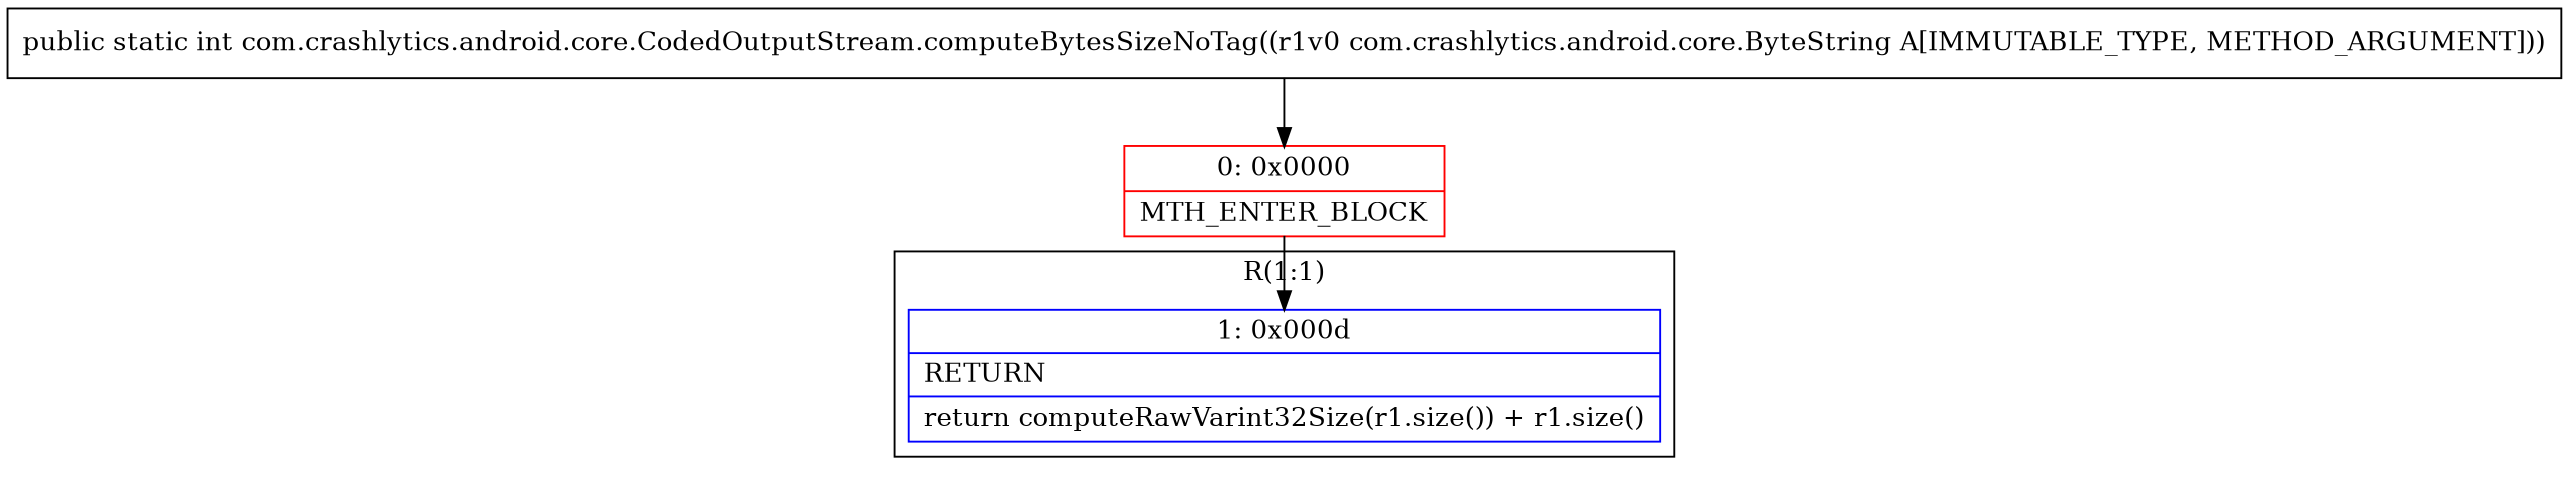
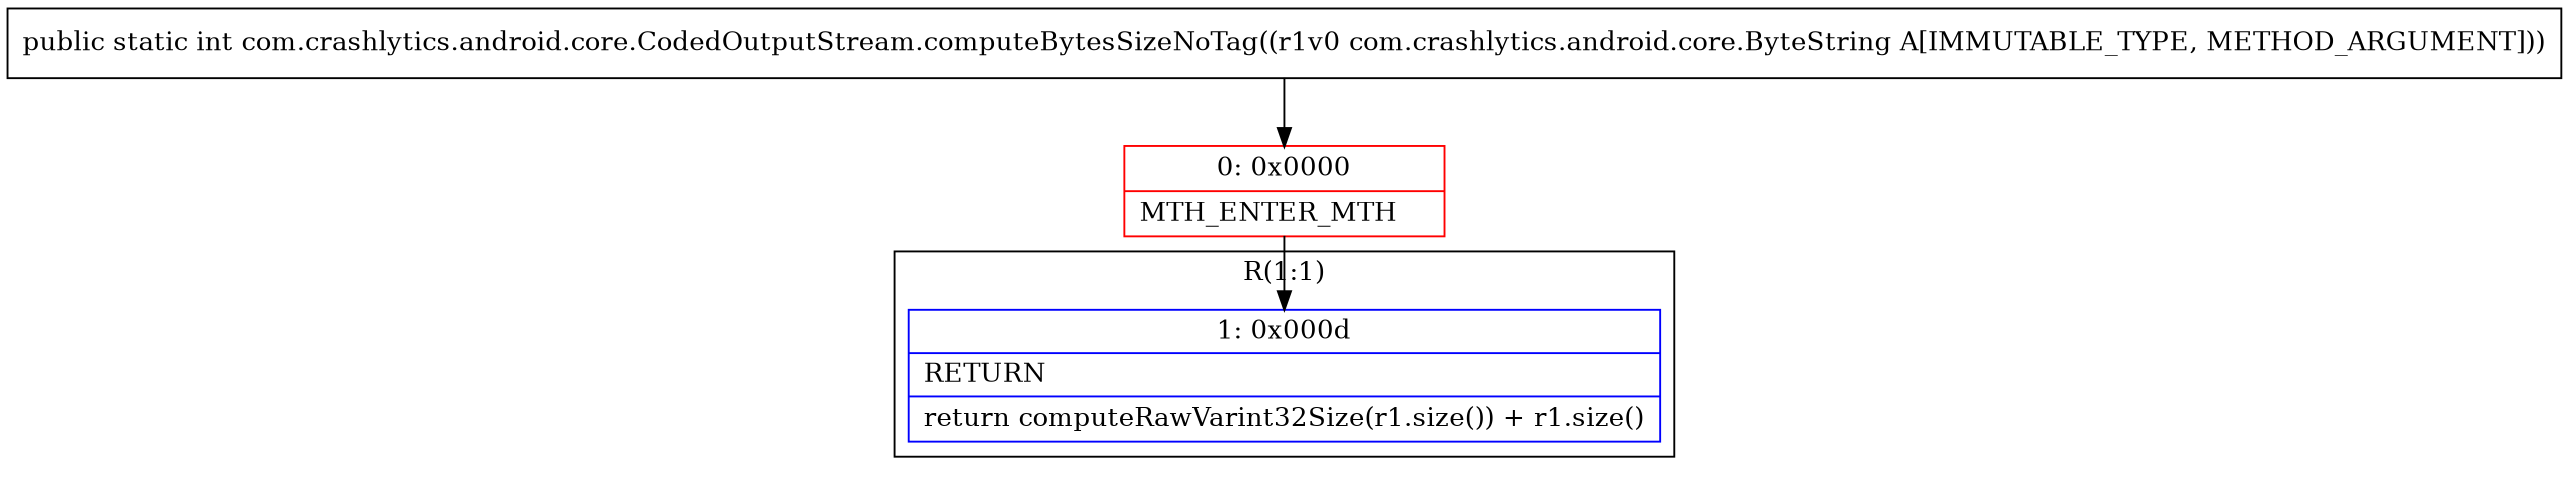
node "0: 0x0000": text "MTH_ENTER_BLOCK" -> "MTH_ENTER_MTH"
